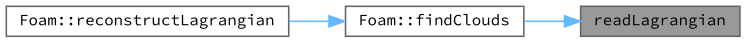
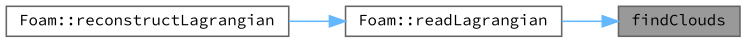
node "Foam::findClouds": label "Foam::findClouds" -> "Foam::readLagrangian"
node "readLagrangian": label "readLagrangian" -> "findClouds"
